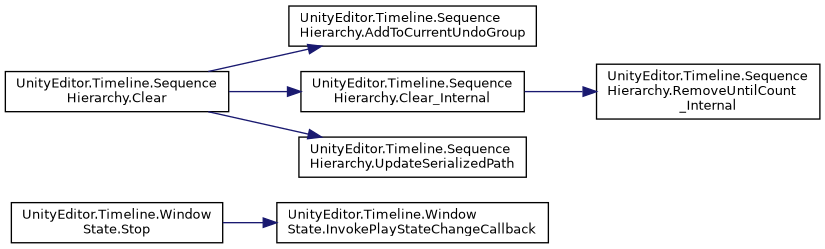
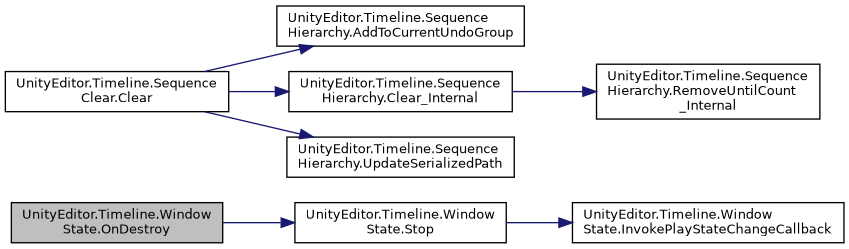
node "UnityEditor.Timeline.Sequence Hierarchy.Clear": label "UnityEditor.Timeline.Sequence Hierarchy.Clear" -> "UnityEditor.Timeline.Sequence Clear.Clear"
node "UnityEditor.Timeline.Window State.OnDestroy": added
